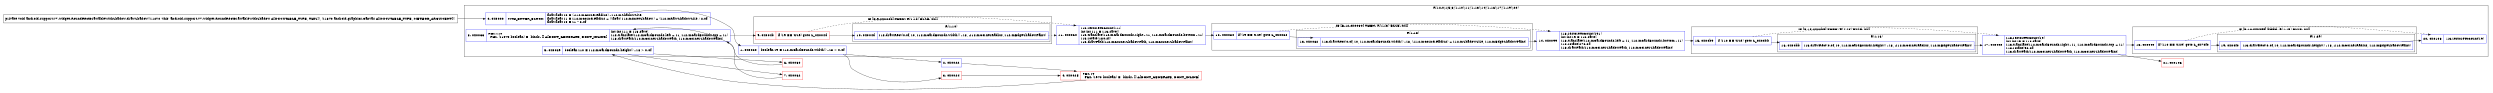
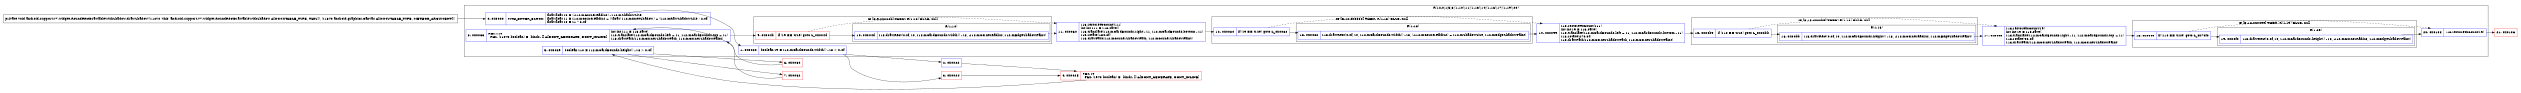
node "14: 0x0099": text "r13.restoreToCount(r91)" -> "r13.restoreToCount(r11)"
edge "17: 0x00ce" -> "21: 0x0106": now "20: 0x0103" -> "21: 0x0106"
